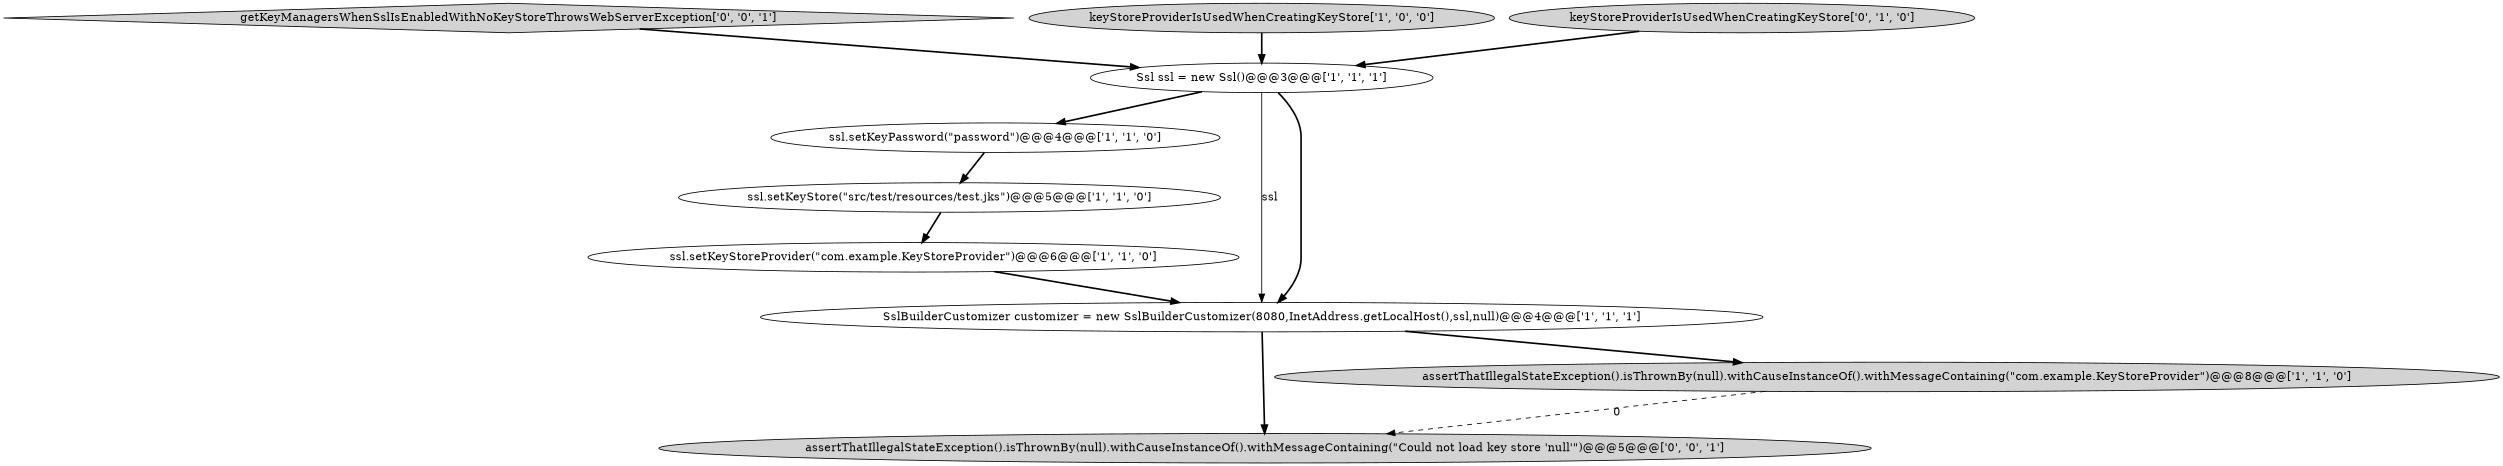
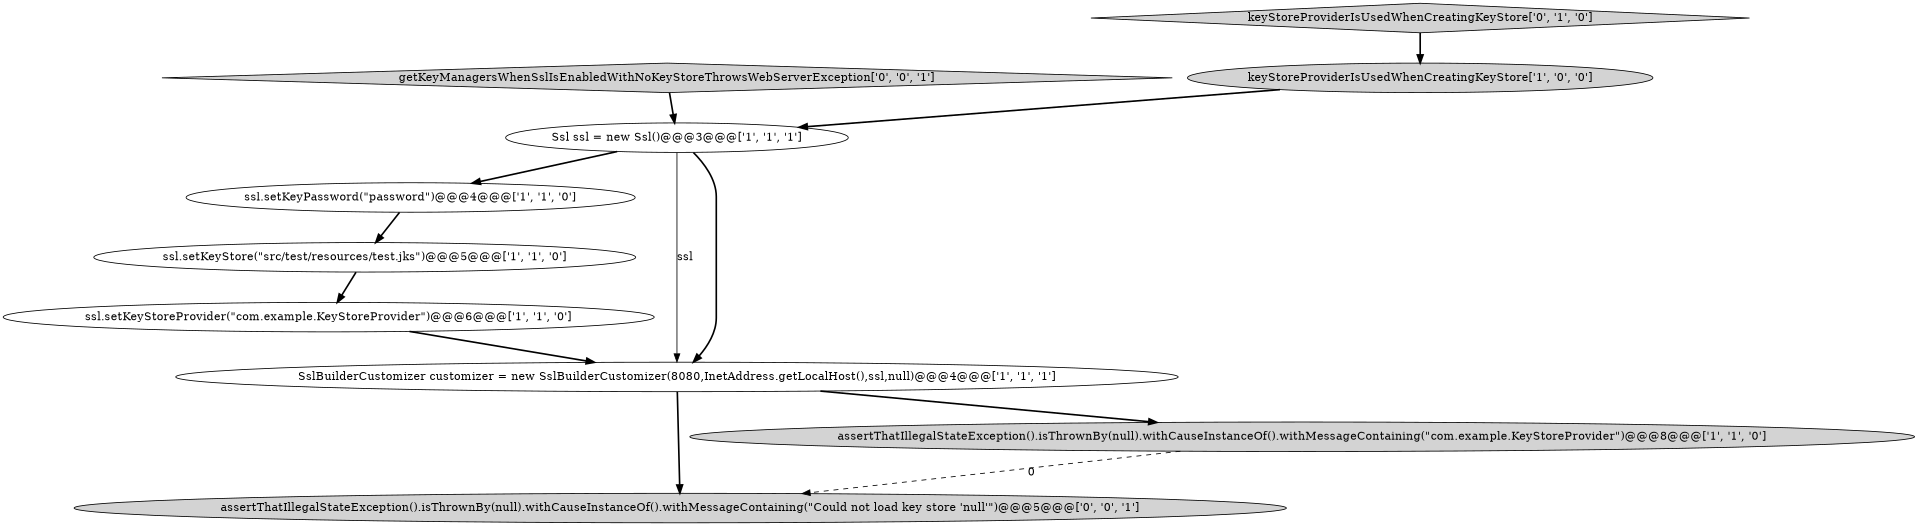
node "keyStoreProviderIsUsedWhenCreatingKeyStore['0', '1', '0']": shape ellipse -> diamond
edge "keyStoreProviderIsUsedWhenCreatingKeyStore['0', '1', '0']" -> "Ssl ssl = new Ssl()@@@3@@@['1', '1', '1']": now "keyStoreProviderIsUsedWhenCreatingKeyStore['0', '1', '0']" -> "keyStoreProviderIsUsedWhenCreatingKeyStore['1', '0', '0']"
